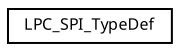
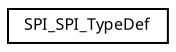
node "LPC_SPI_TypeDef": label "LPC_SPI_TypeDef" -> "SPI_SPI_TypeDef"
